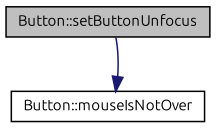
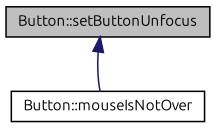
edge "Button::setButtonUnfocus" -> "Button::mouseIsNotOver": reversed
